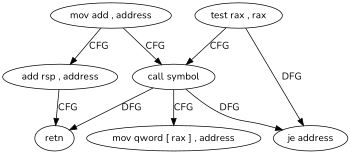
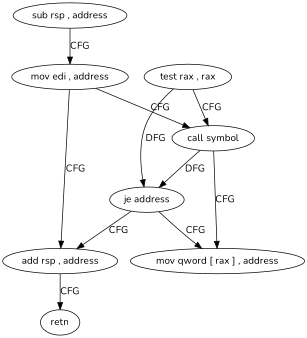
node "sub rsp , address": added
node "mov add , address": label "mov add , address" -> "mov edi , address"
edge "call symbol" -> "retn": removed, label "DFG"
edge "je address" -> "add rsp , address": added, label "CFG"
edge "je address" -> "mov qword [ rax ] , address": added, label "CFG"
